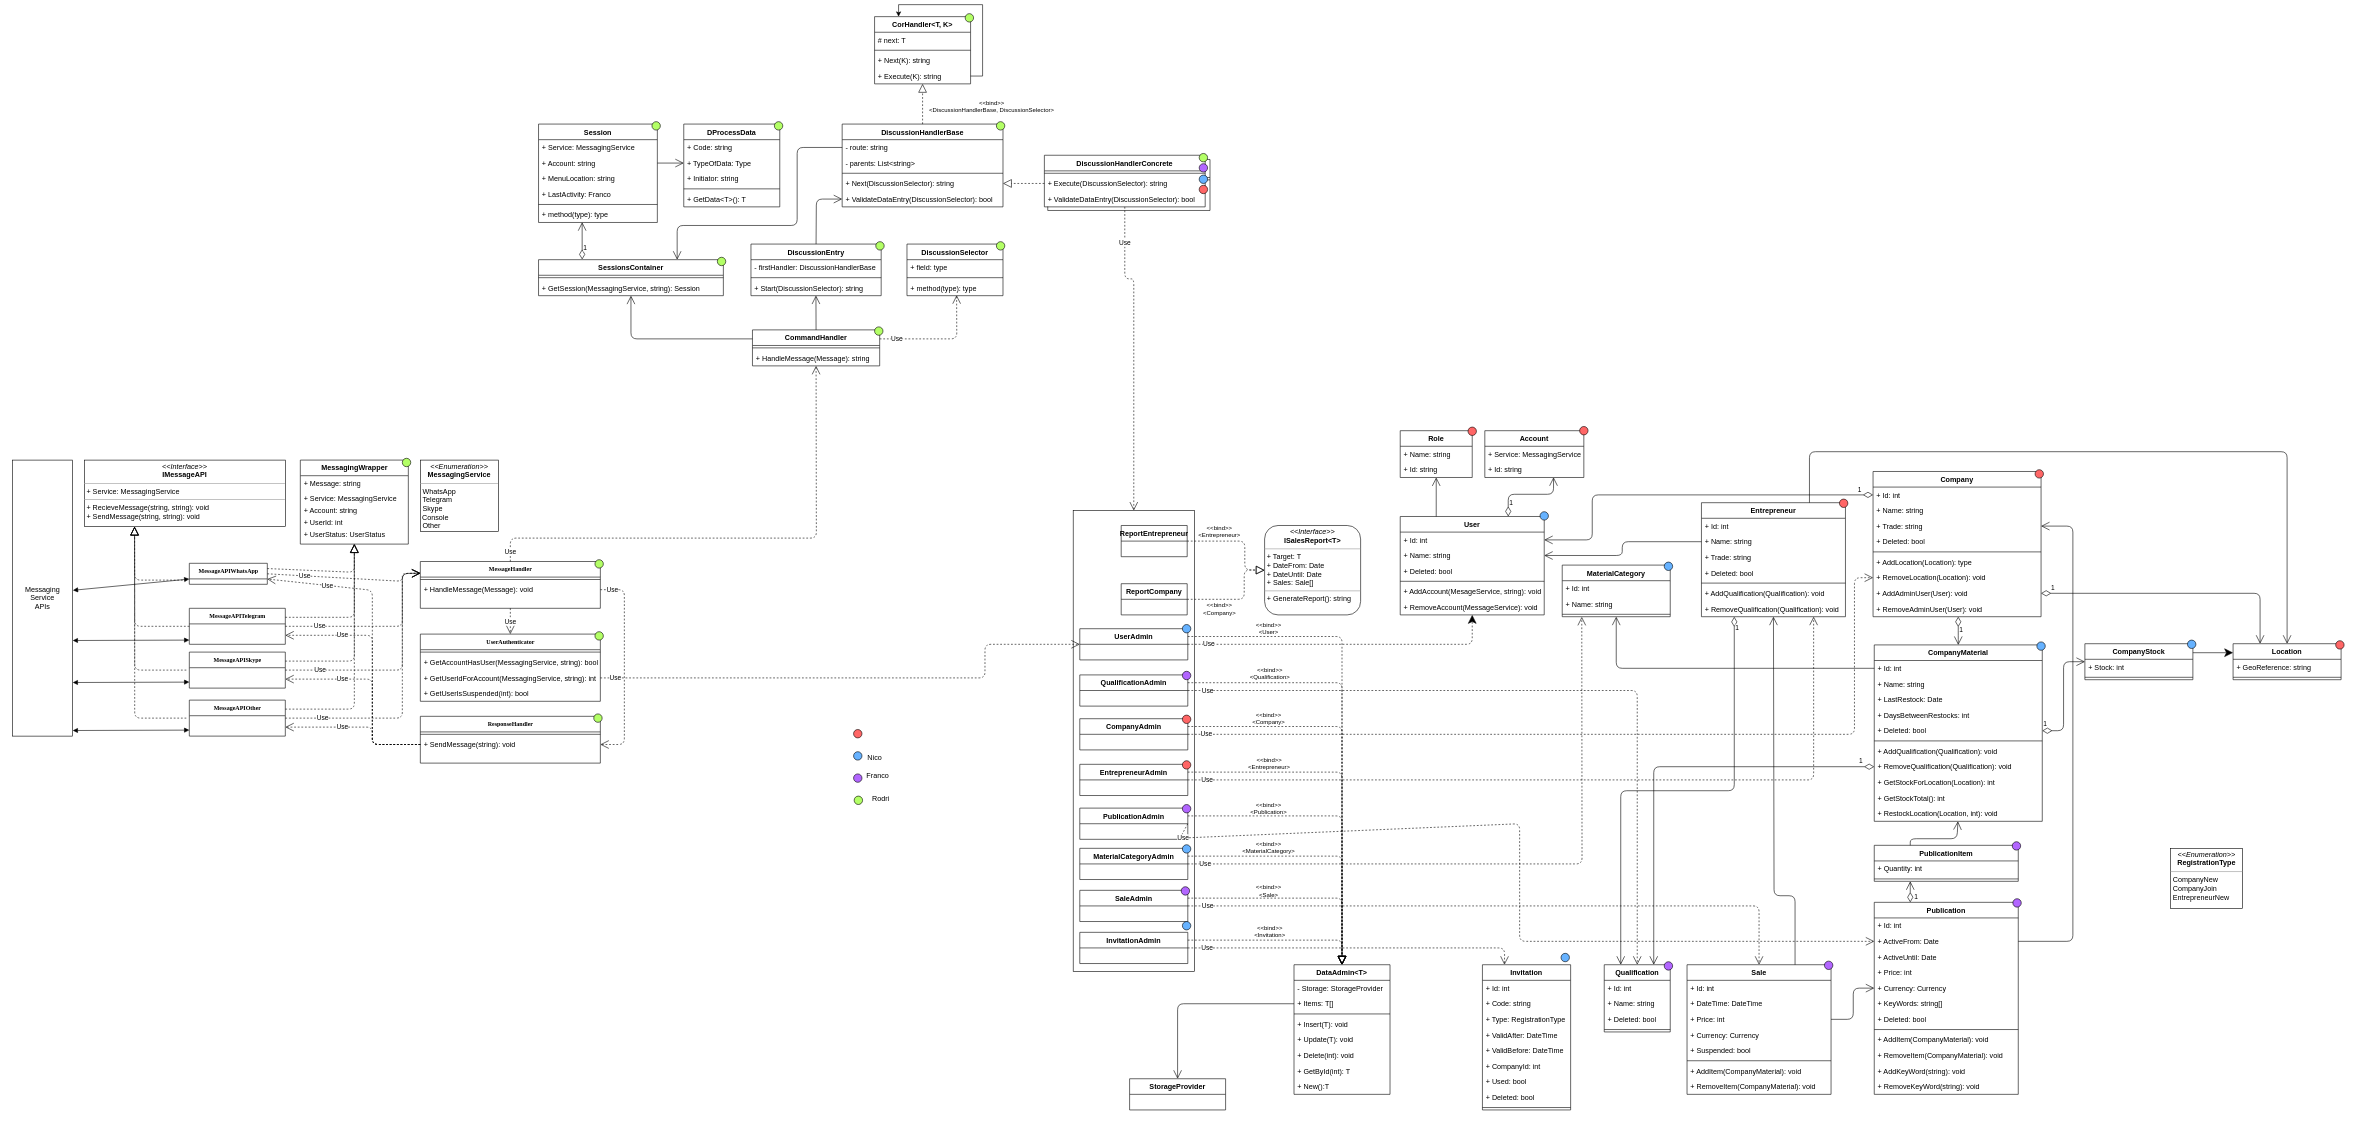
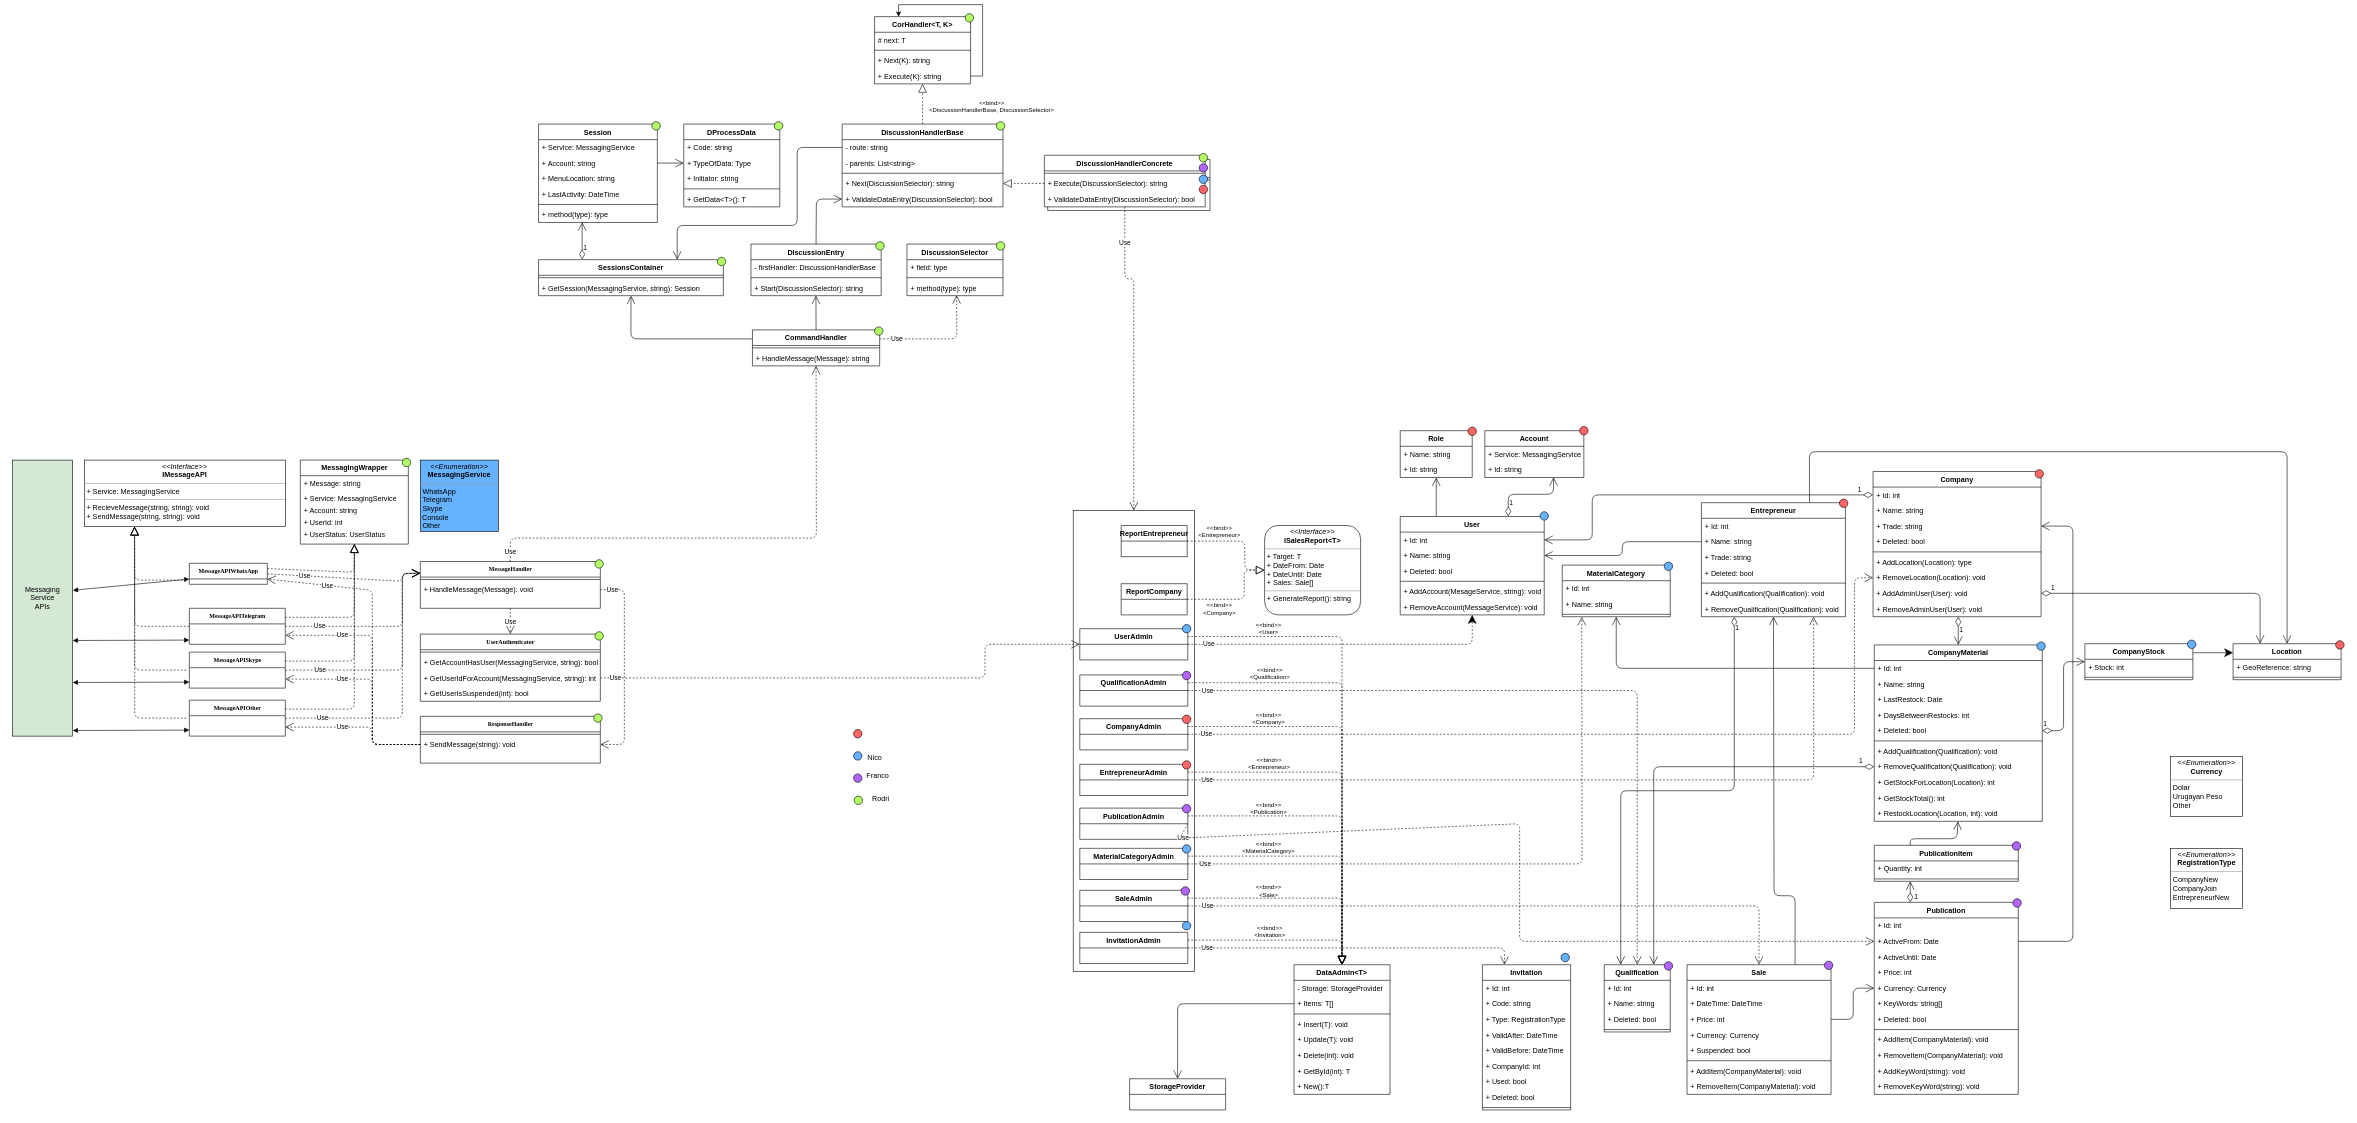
node "+ LastActivity: Franco": label "+ LastActivity: Franco" -> "+ LastActivity: DateTime"
node "<<Enumeration>> MessagingService WhatsApp Telegram Skype ConsoleOther": fillcolor #ffffff -> #66b2ff
node "Messaging Service APIs": fillcolor #ffffff -> #d5e8d4
node "<<Enumeration>> Currency Dolar Urugayan Peso Other": added
